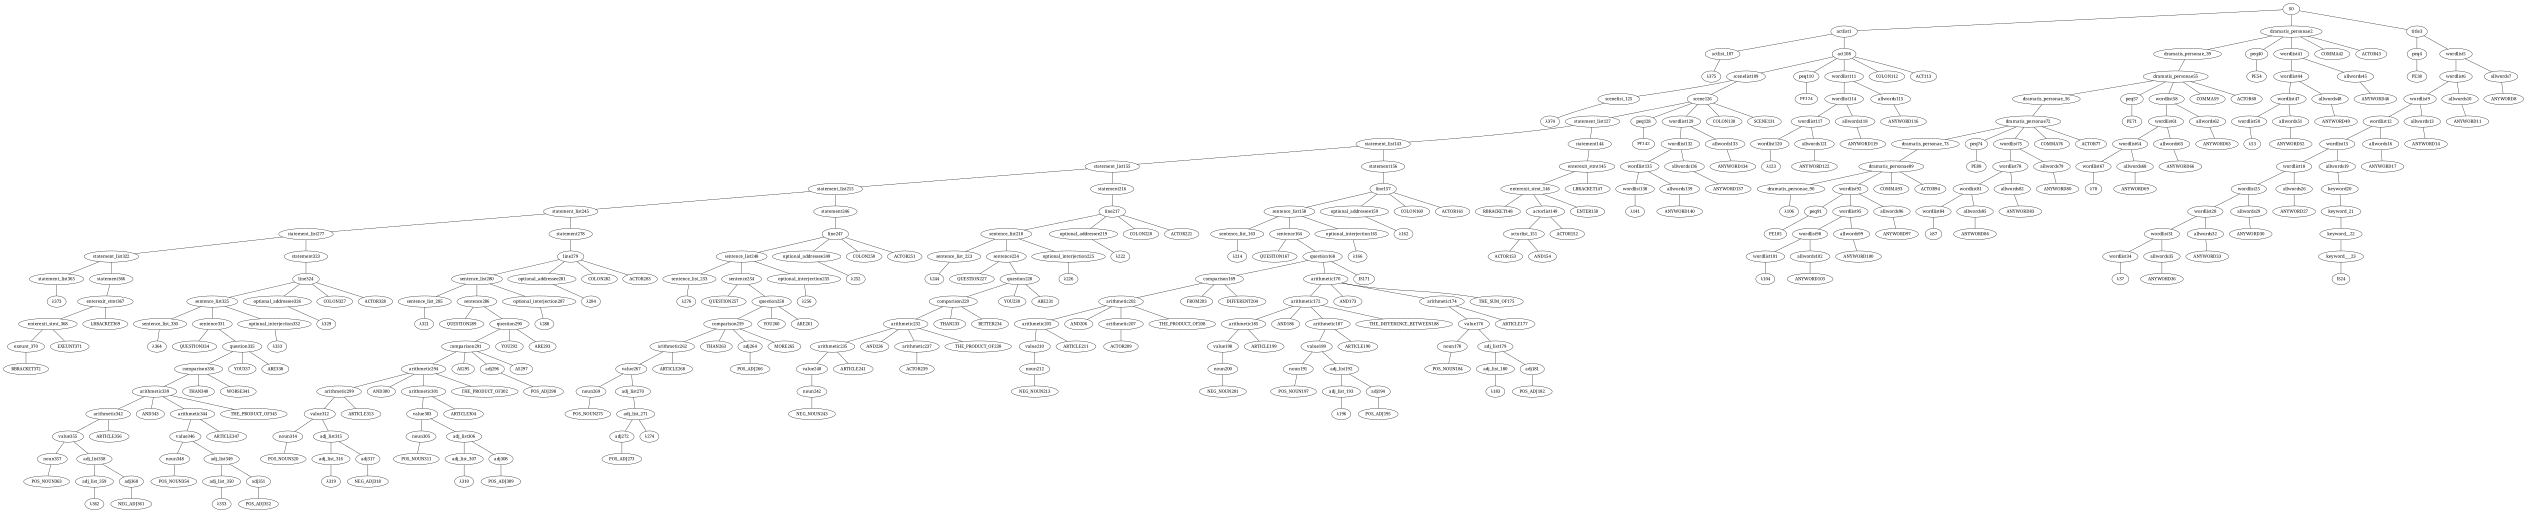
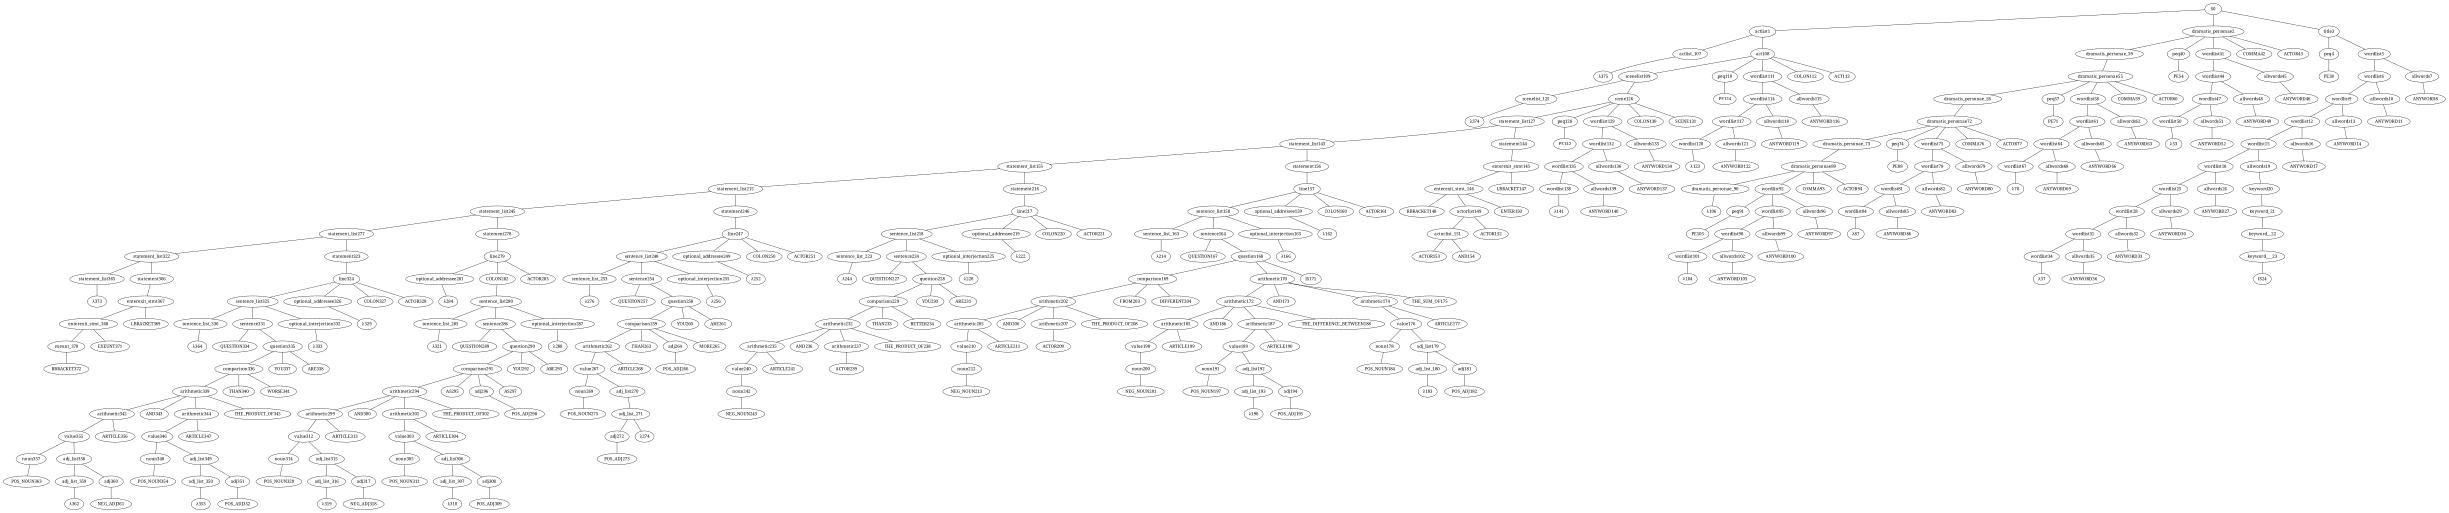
edge "line279" -- "sentence_list280": now "COLON282" -- "sentence_list280"
